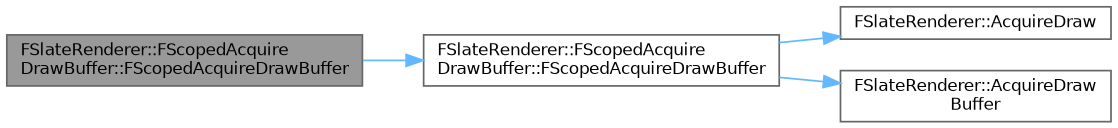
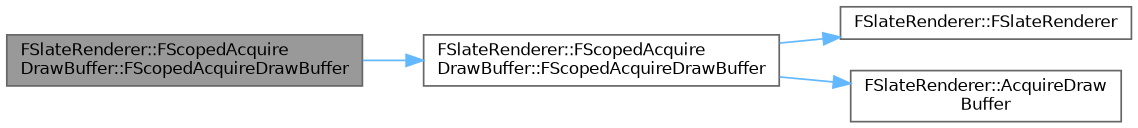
node "FSlateRenderer::AcquireDraw": label "FSlateRenderer::AcquireDraw" -> "FSlateRenderer::FSlateRenderer"
